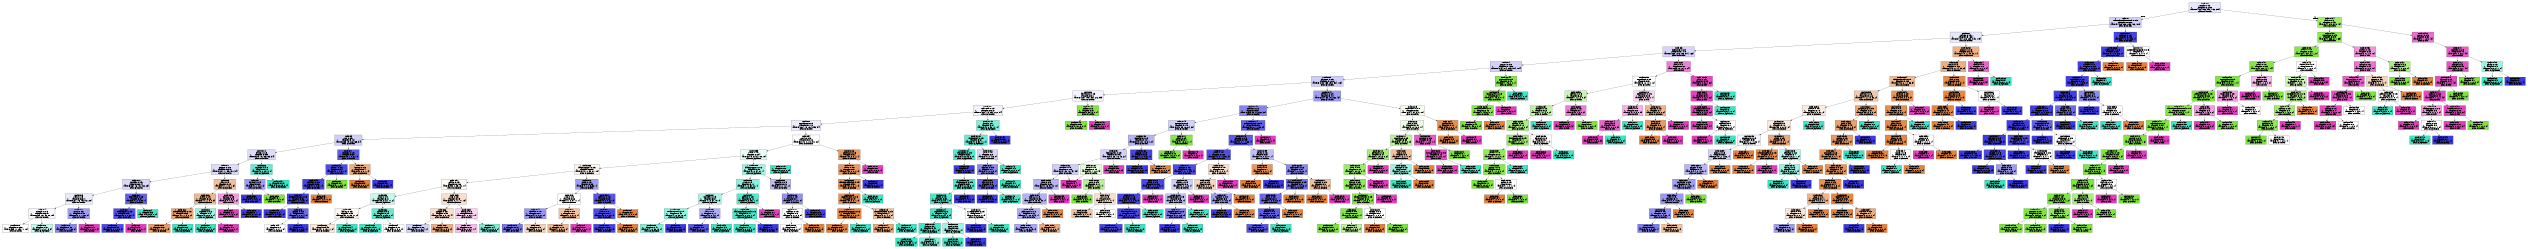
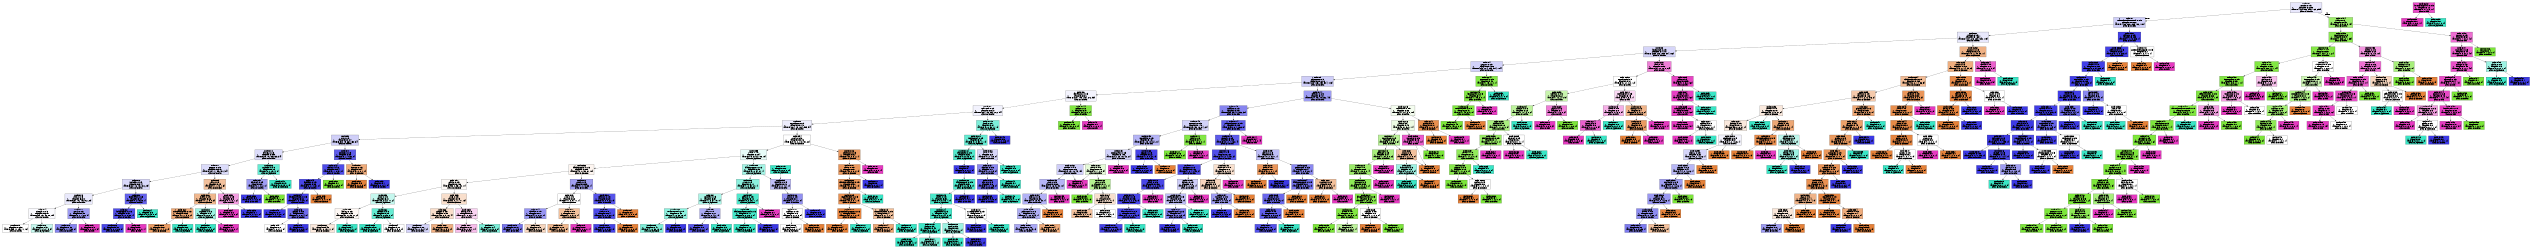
node "node #488": added
edge "node #297" -> "node #311": now "node #296" -> "node #311"
edge "node #236" -> "node #237": now "node #236" -> "node #235"
